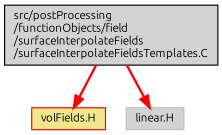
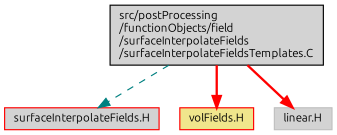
node "surfaceInterpolateFields.H": added
